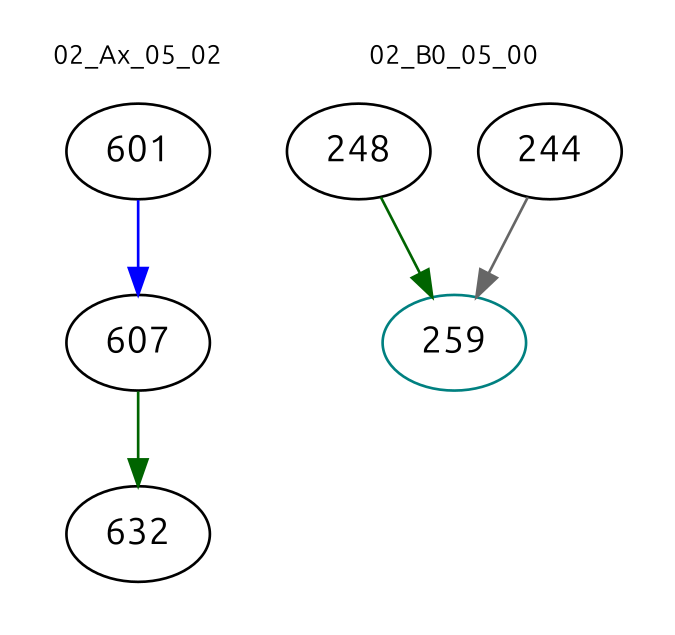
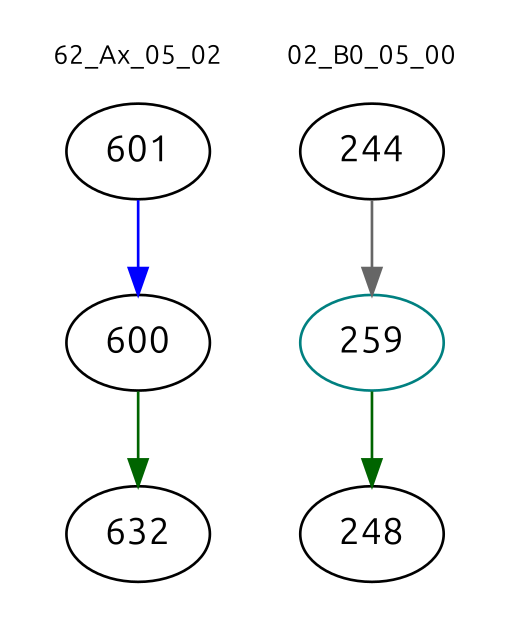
cluster "02_Ax_05_02": label "02_Ax_05_02" -> "62_Ax_05_02"
edge "248" -> "259": reversed
node "607": label "607" -> "600"
